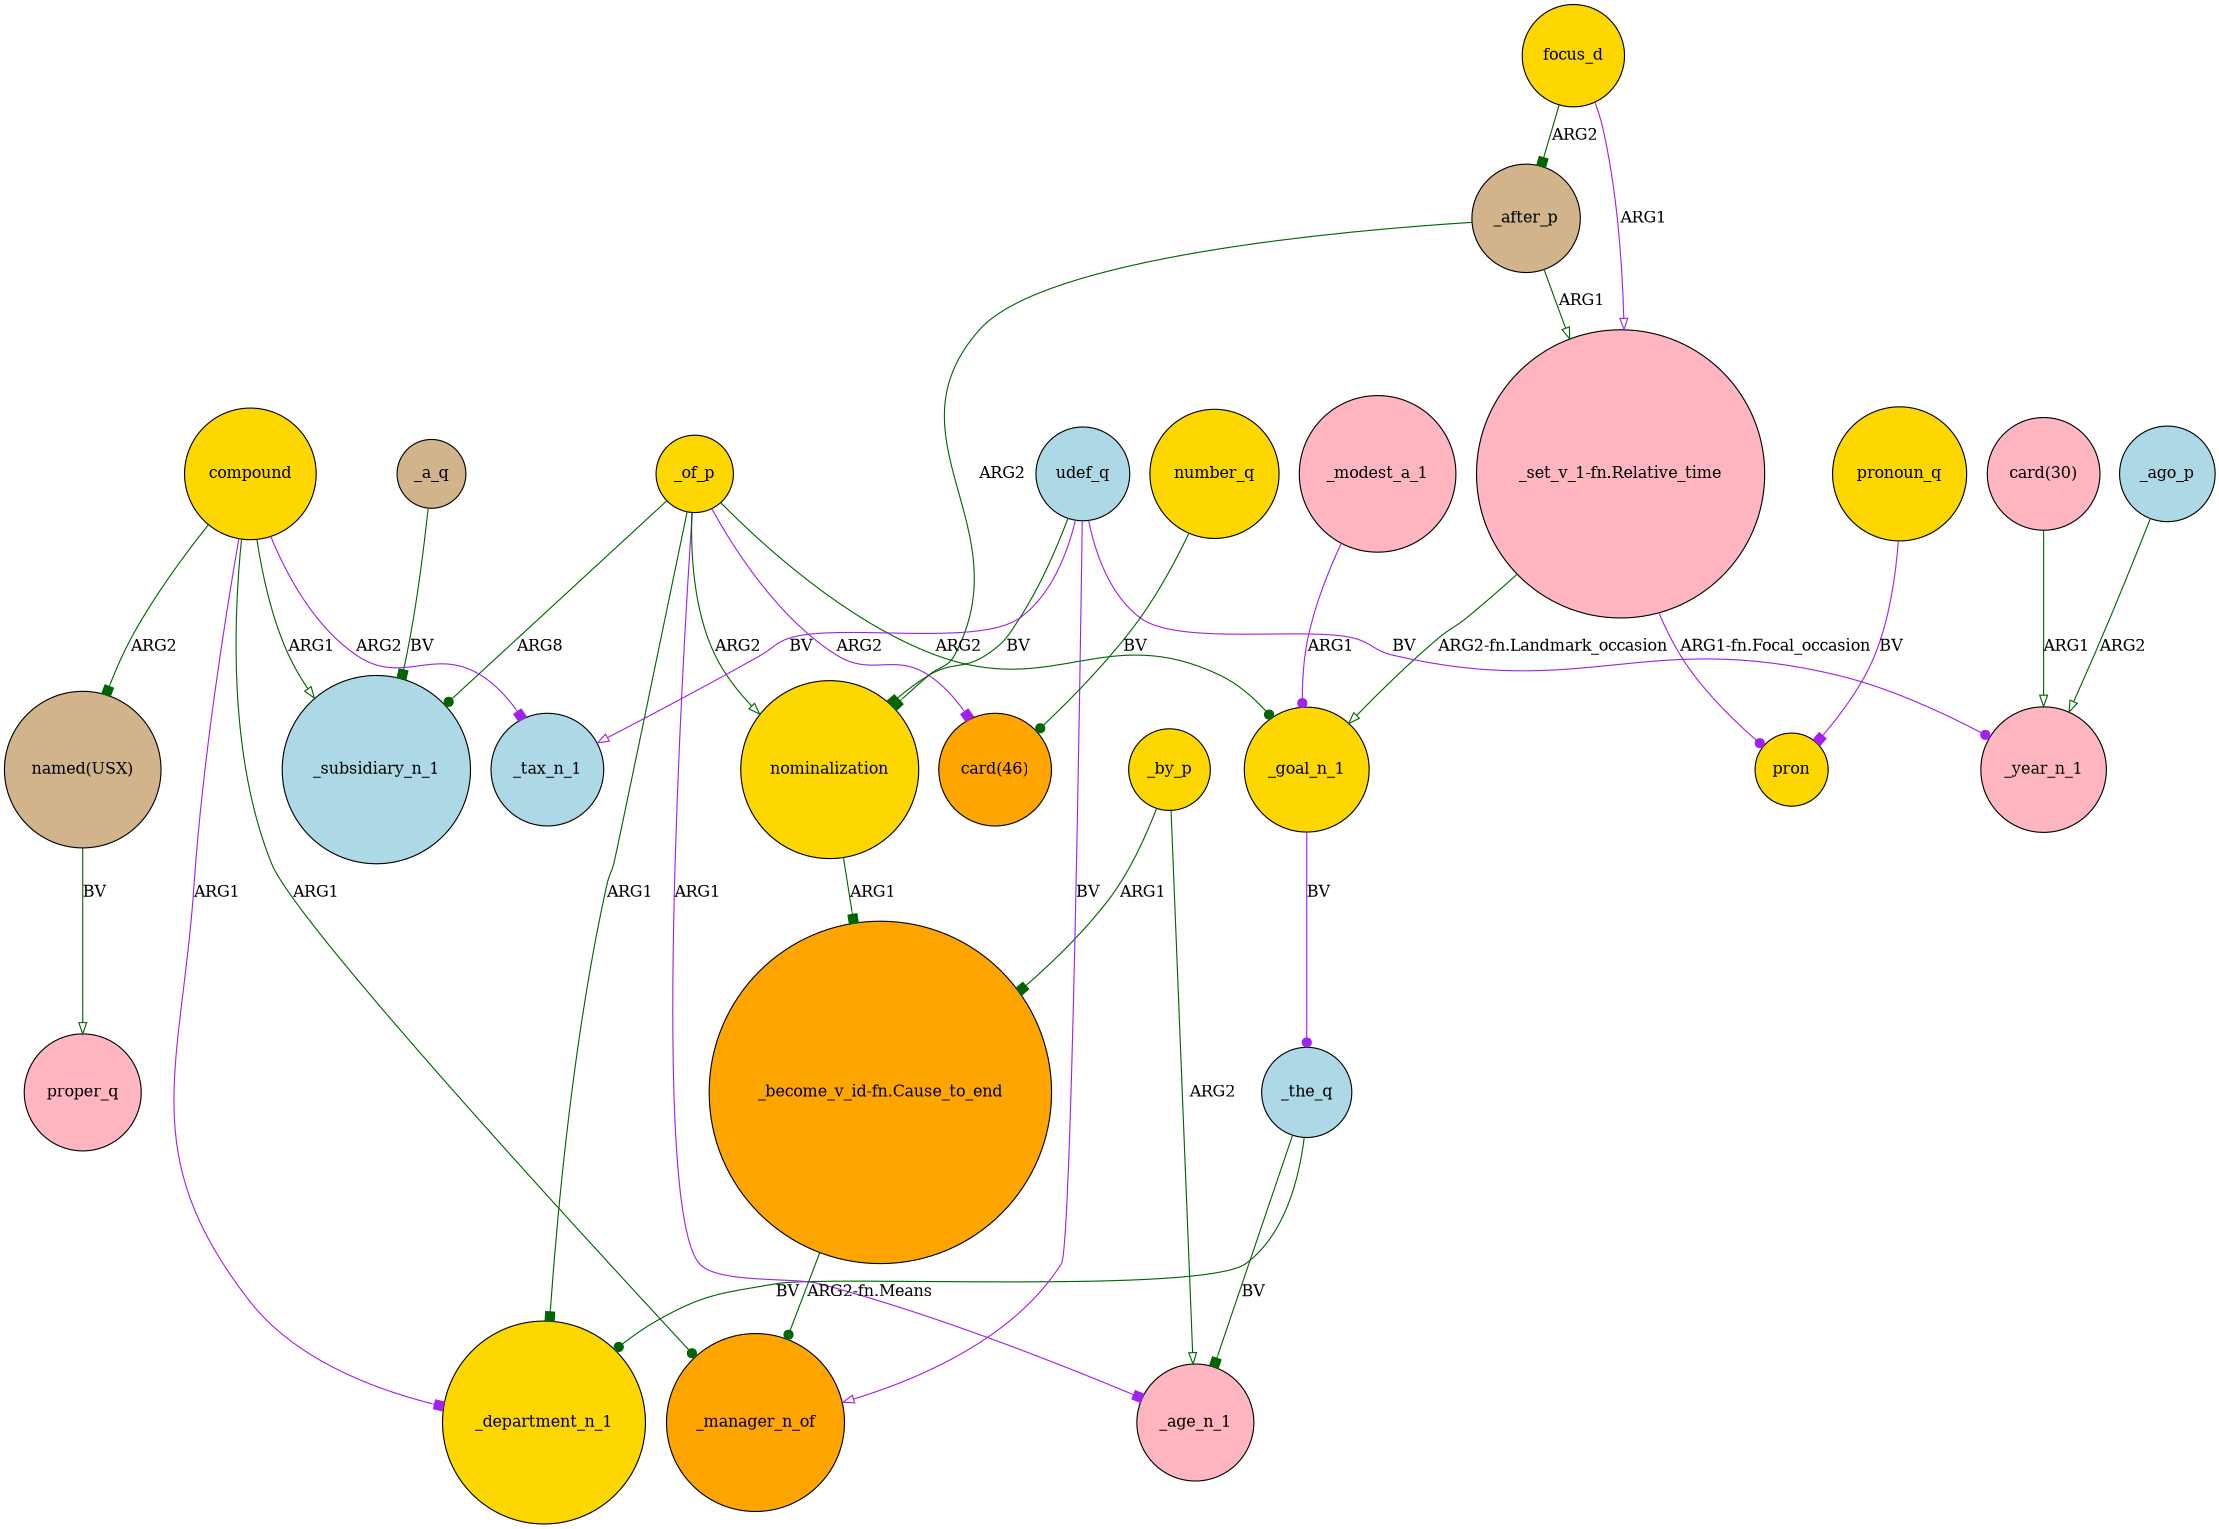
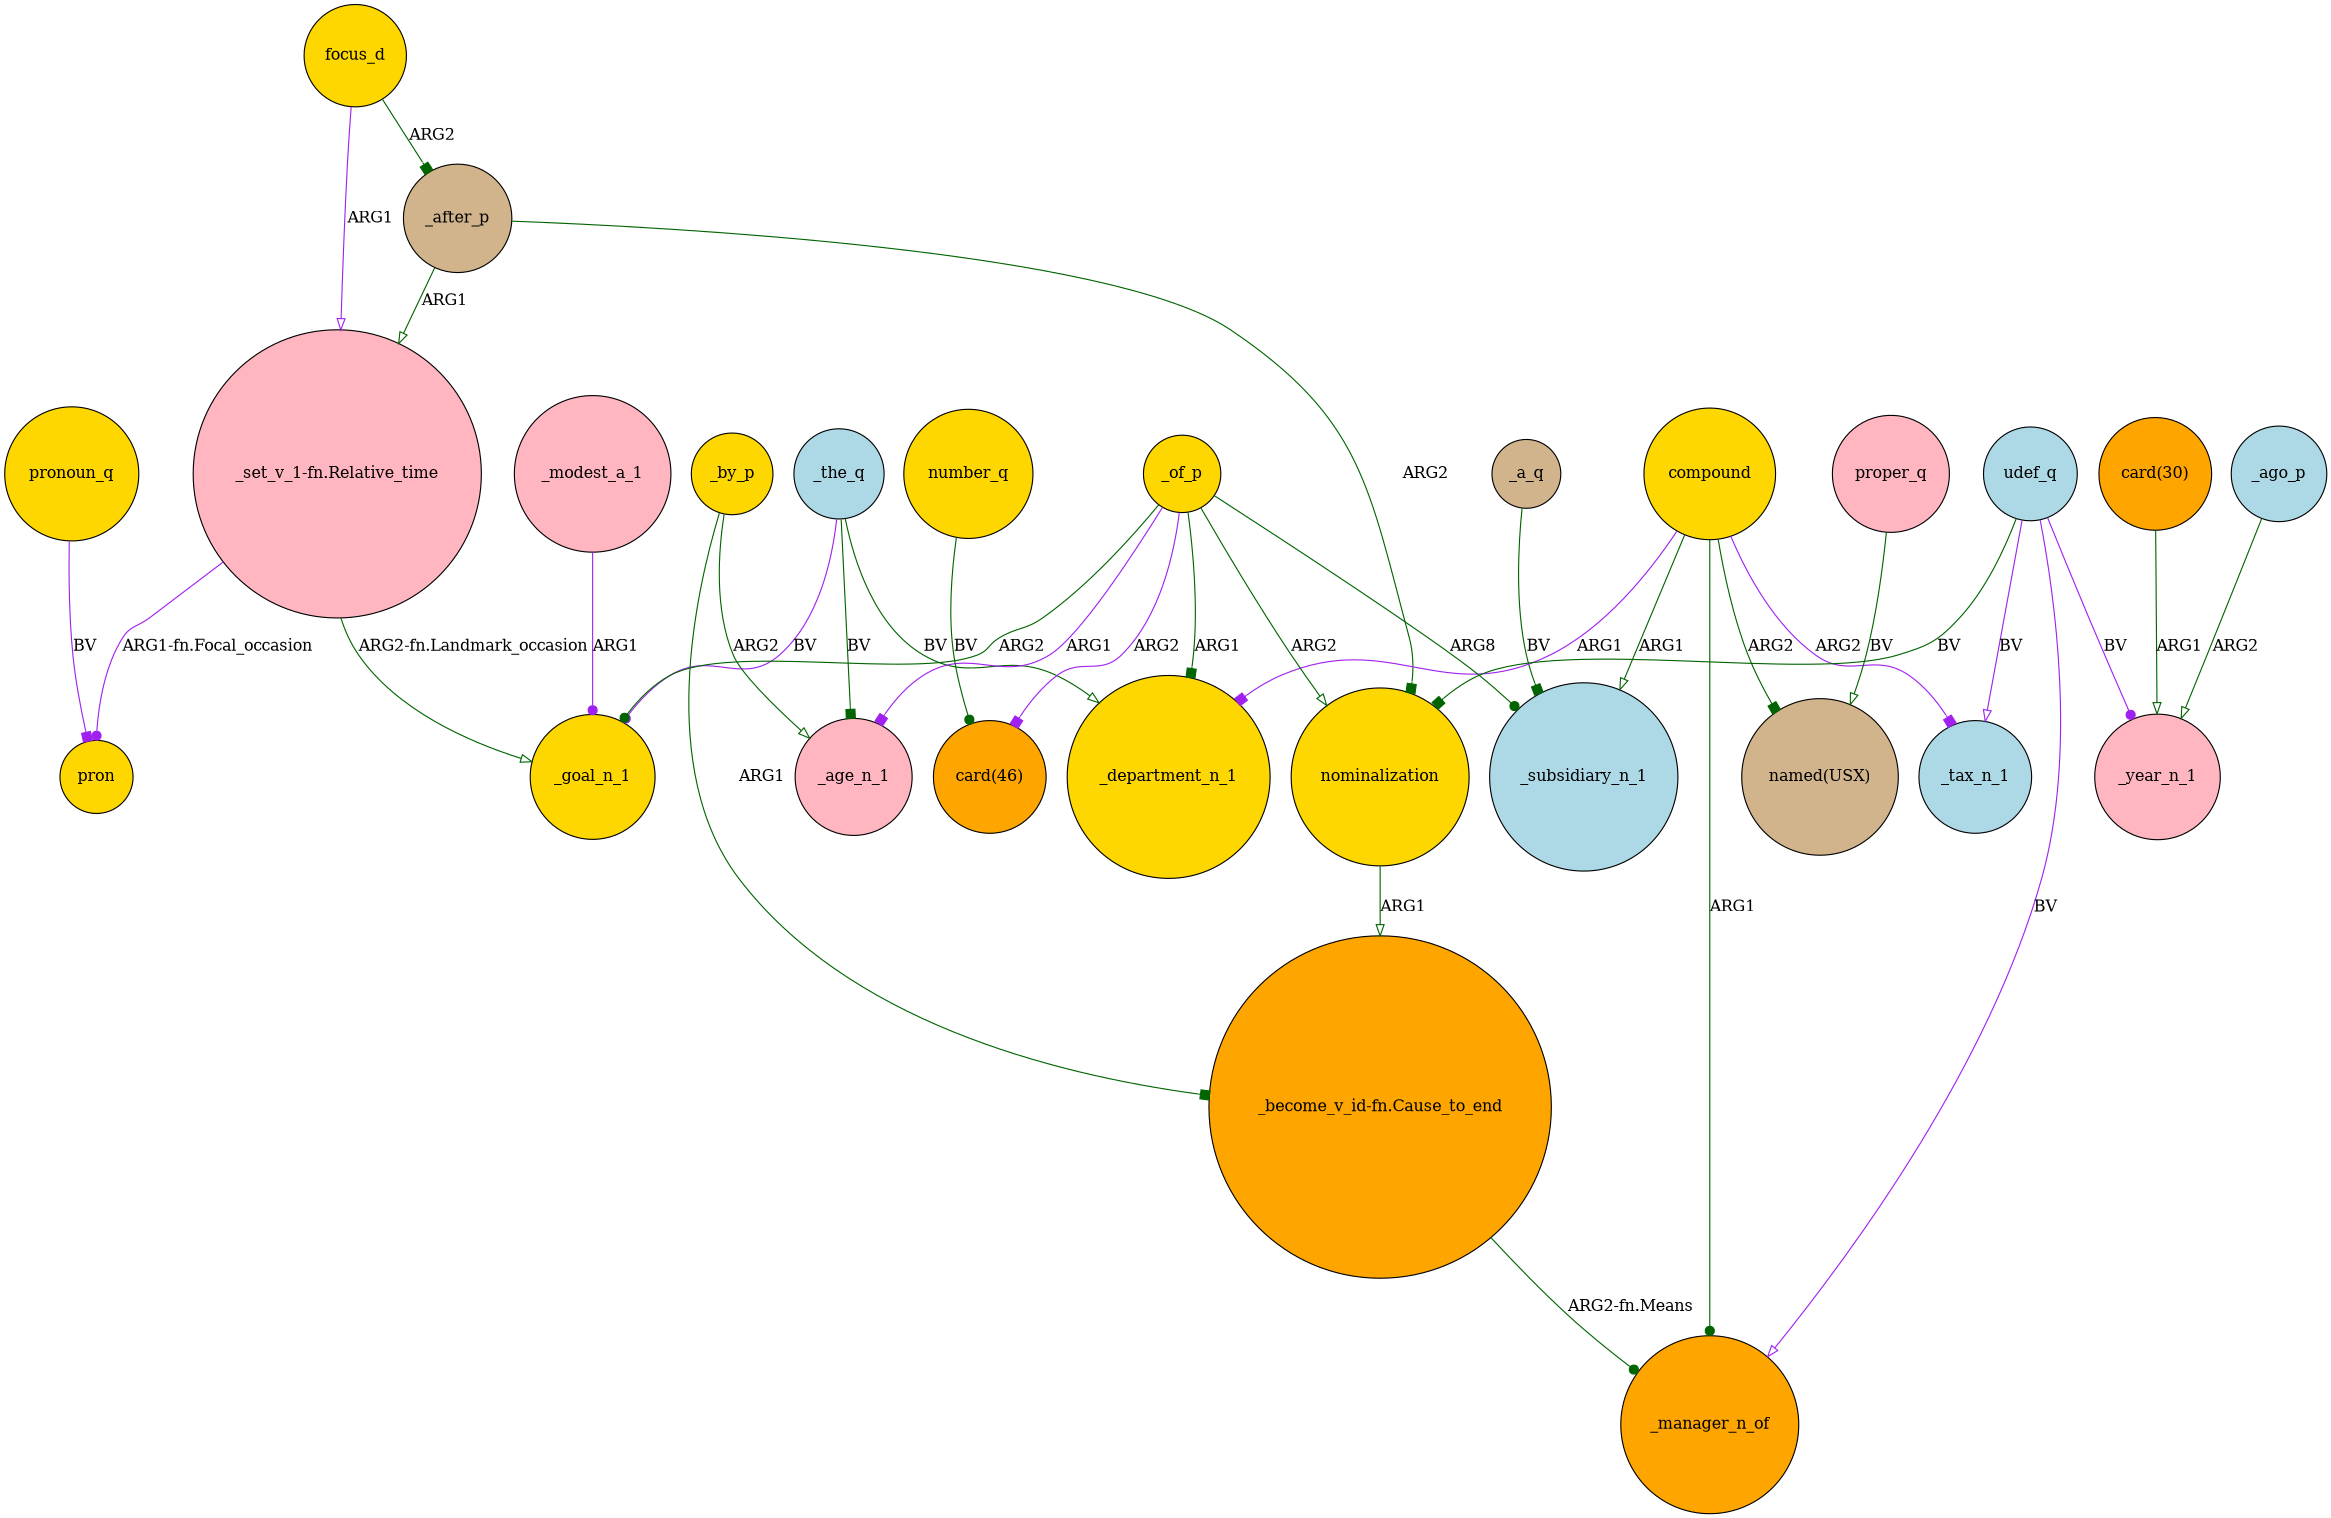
node "card(30)": fillcolor lightpink -> orange
edge "nominalization" -> "_become_v_id-fn.Cause_to_end": arrowhead box -> onormal
edge "named(USX)" -> "proper_q": reversed
edge "_goal_n_1" -> "_the_q": reversed
edge "_the_q" -> "_department_n_1": arrowhead dot -> onormal
